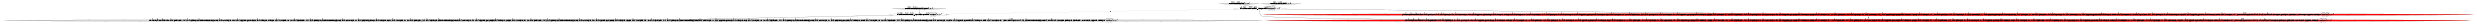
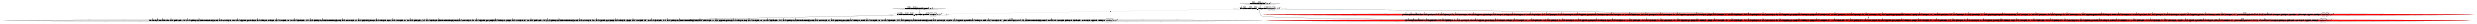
node "testDatabaseMetaDataColumns['0', '1', '0']": removed
